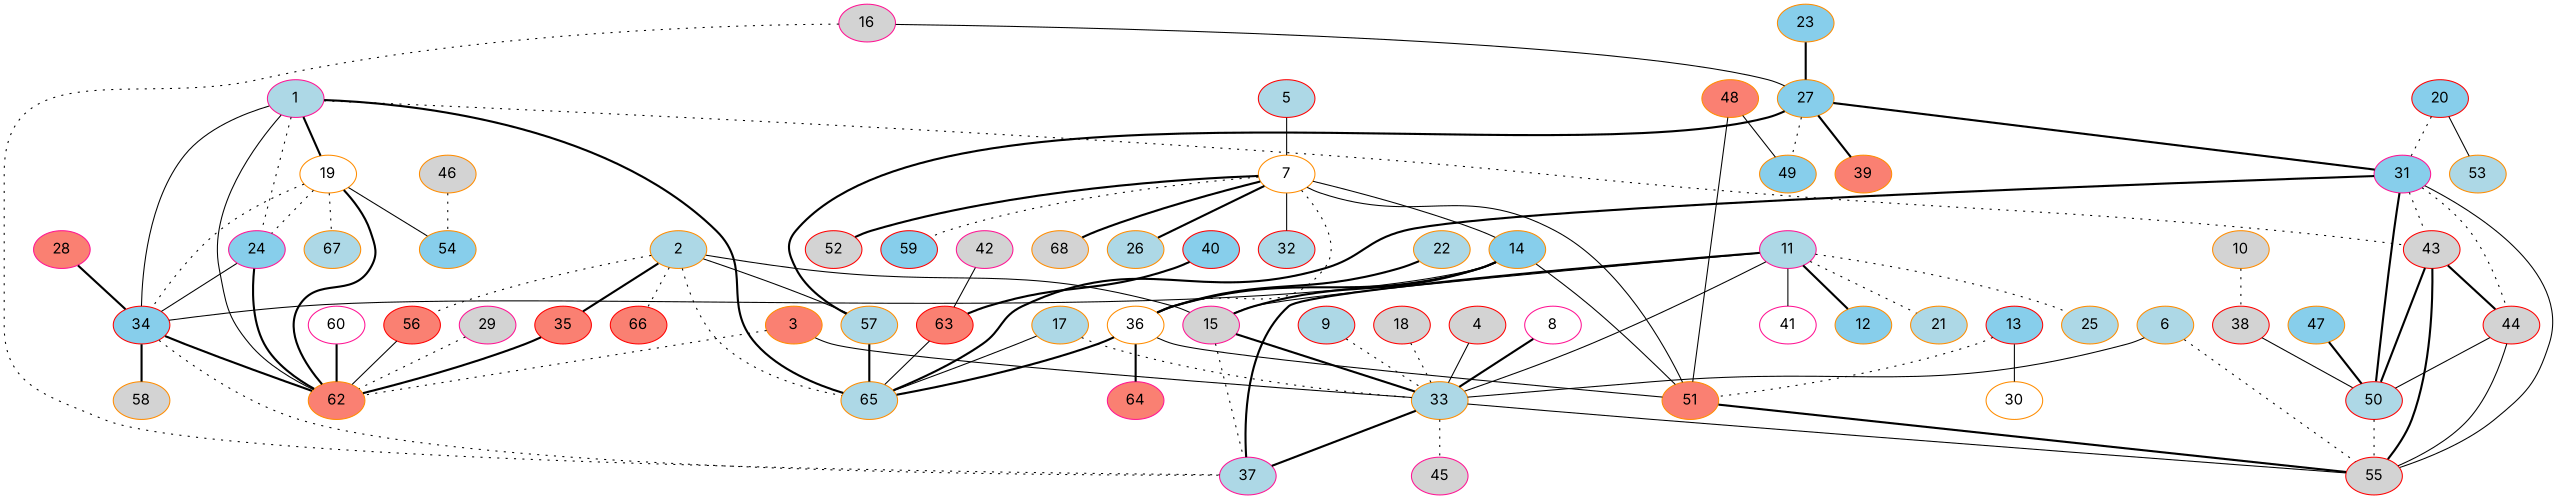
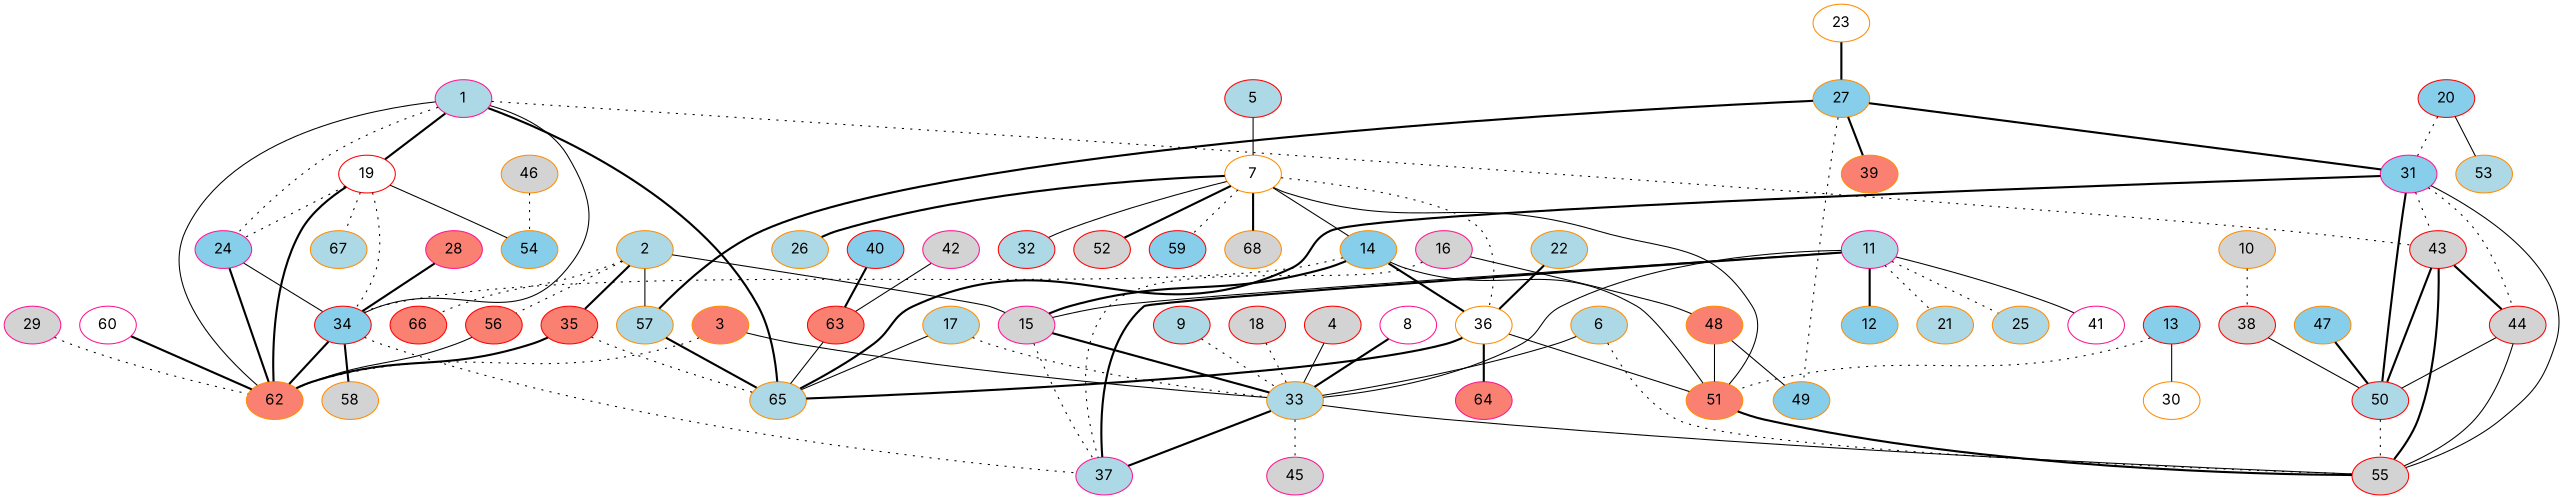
node "23": fillcolor skyblue -> white
edge "16" -- "27": now "16" -- "48"
node "19": color darkorange -> red
edge "14" -- "34": style solid -> dotted
edge "2" -- "65": now "35" -- "65"
